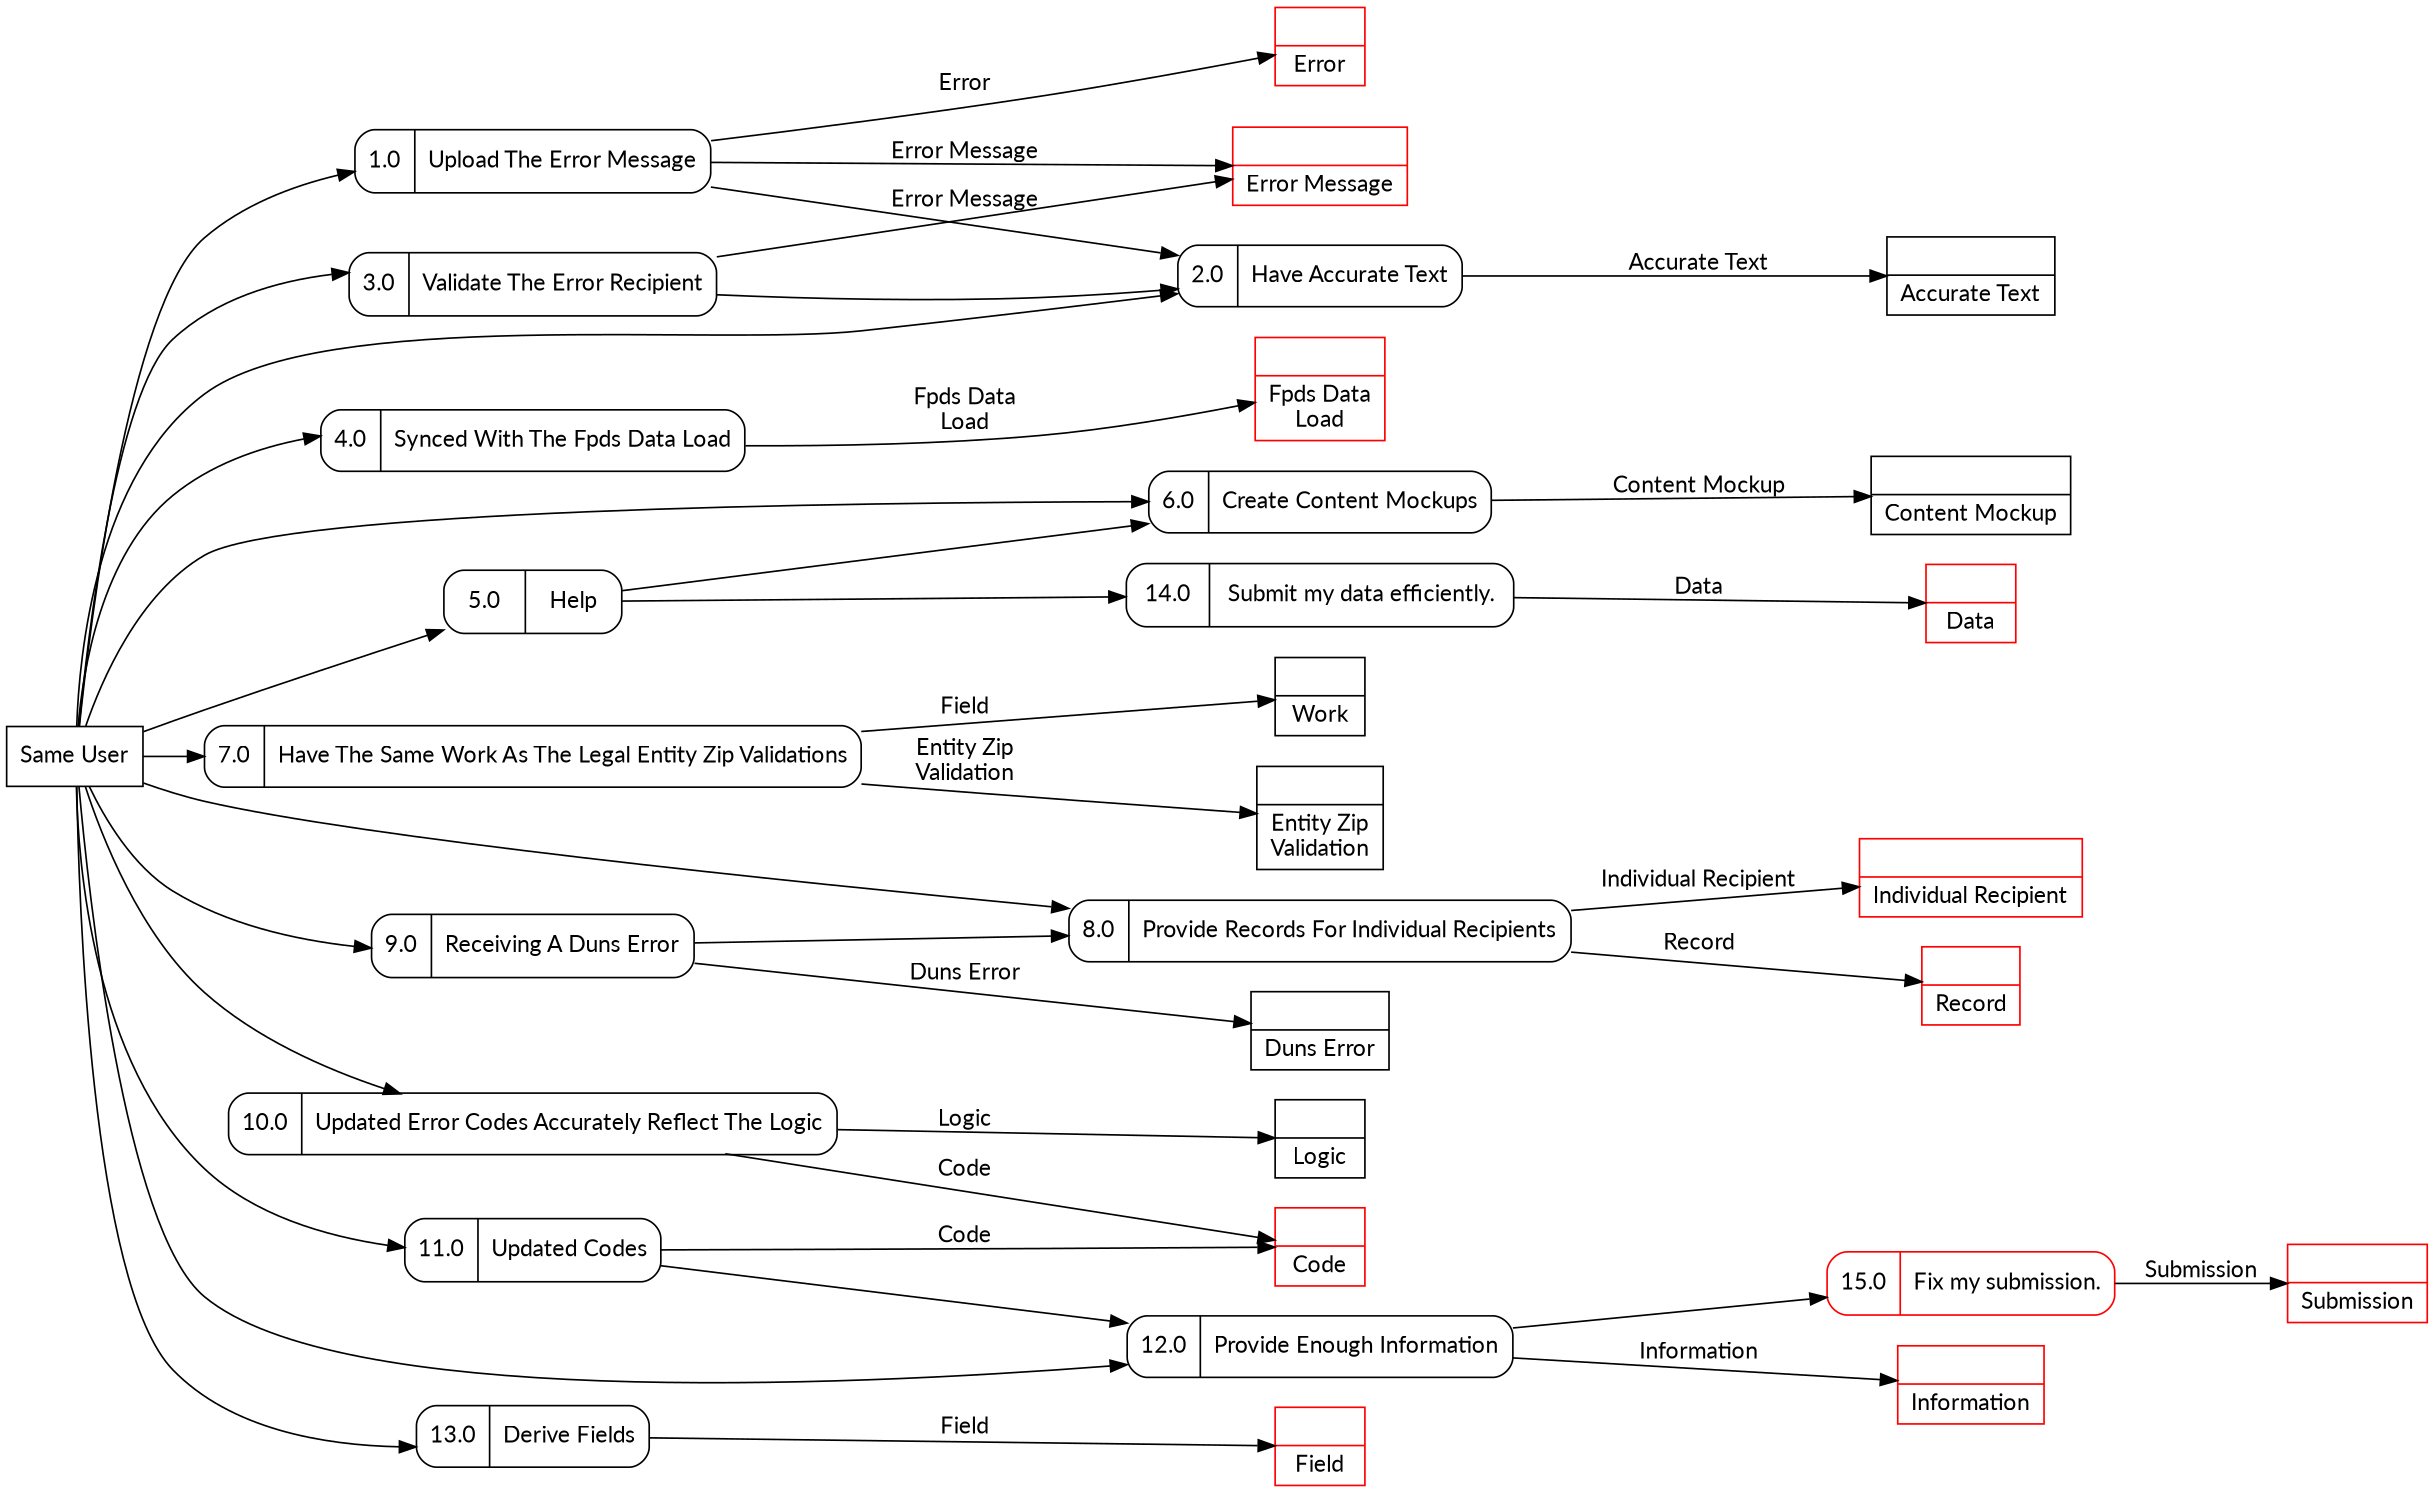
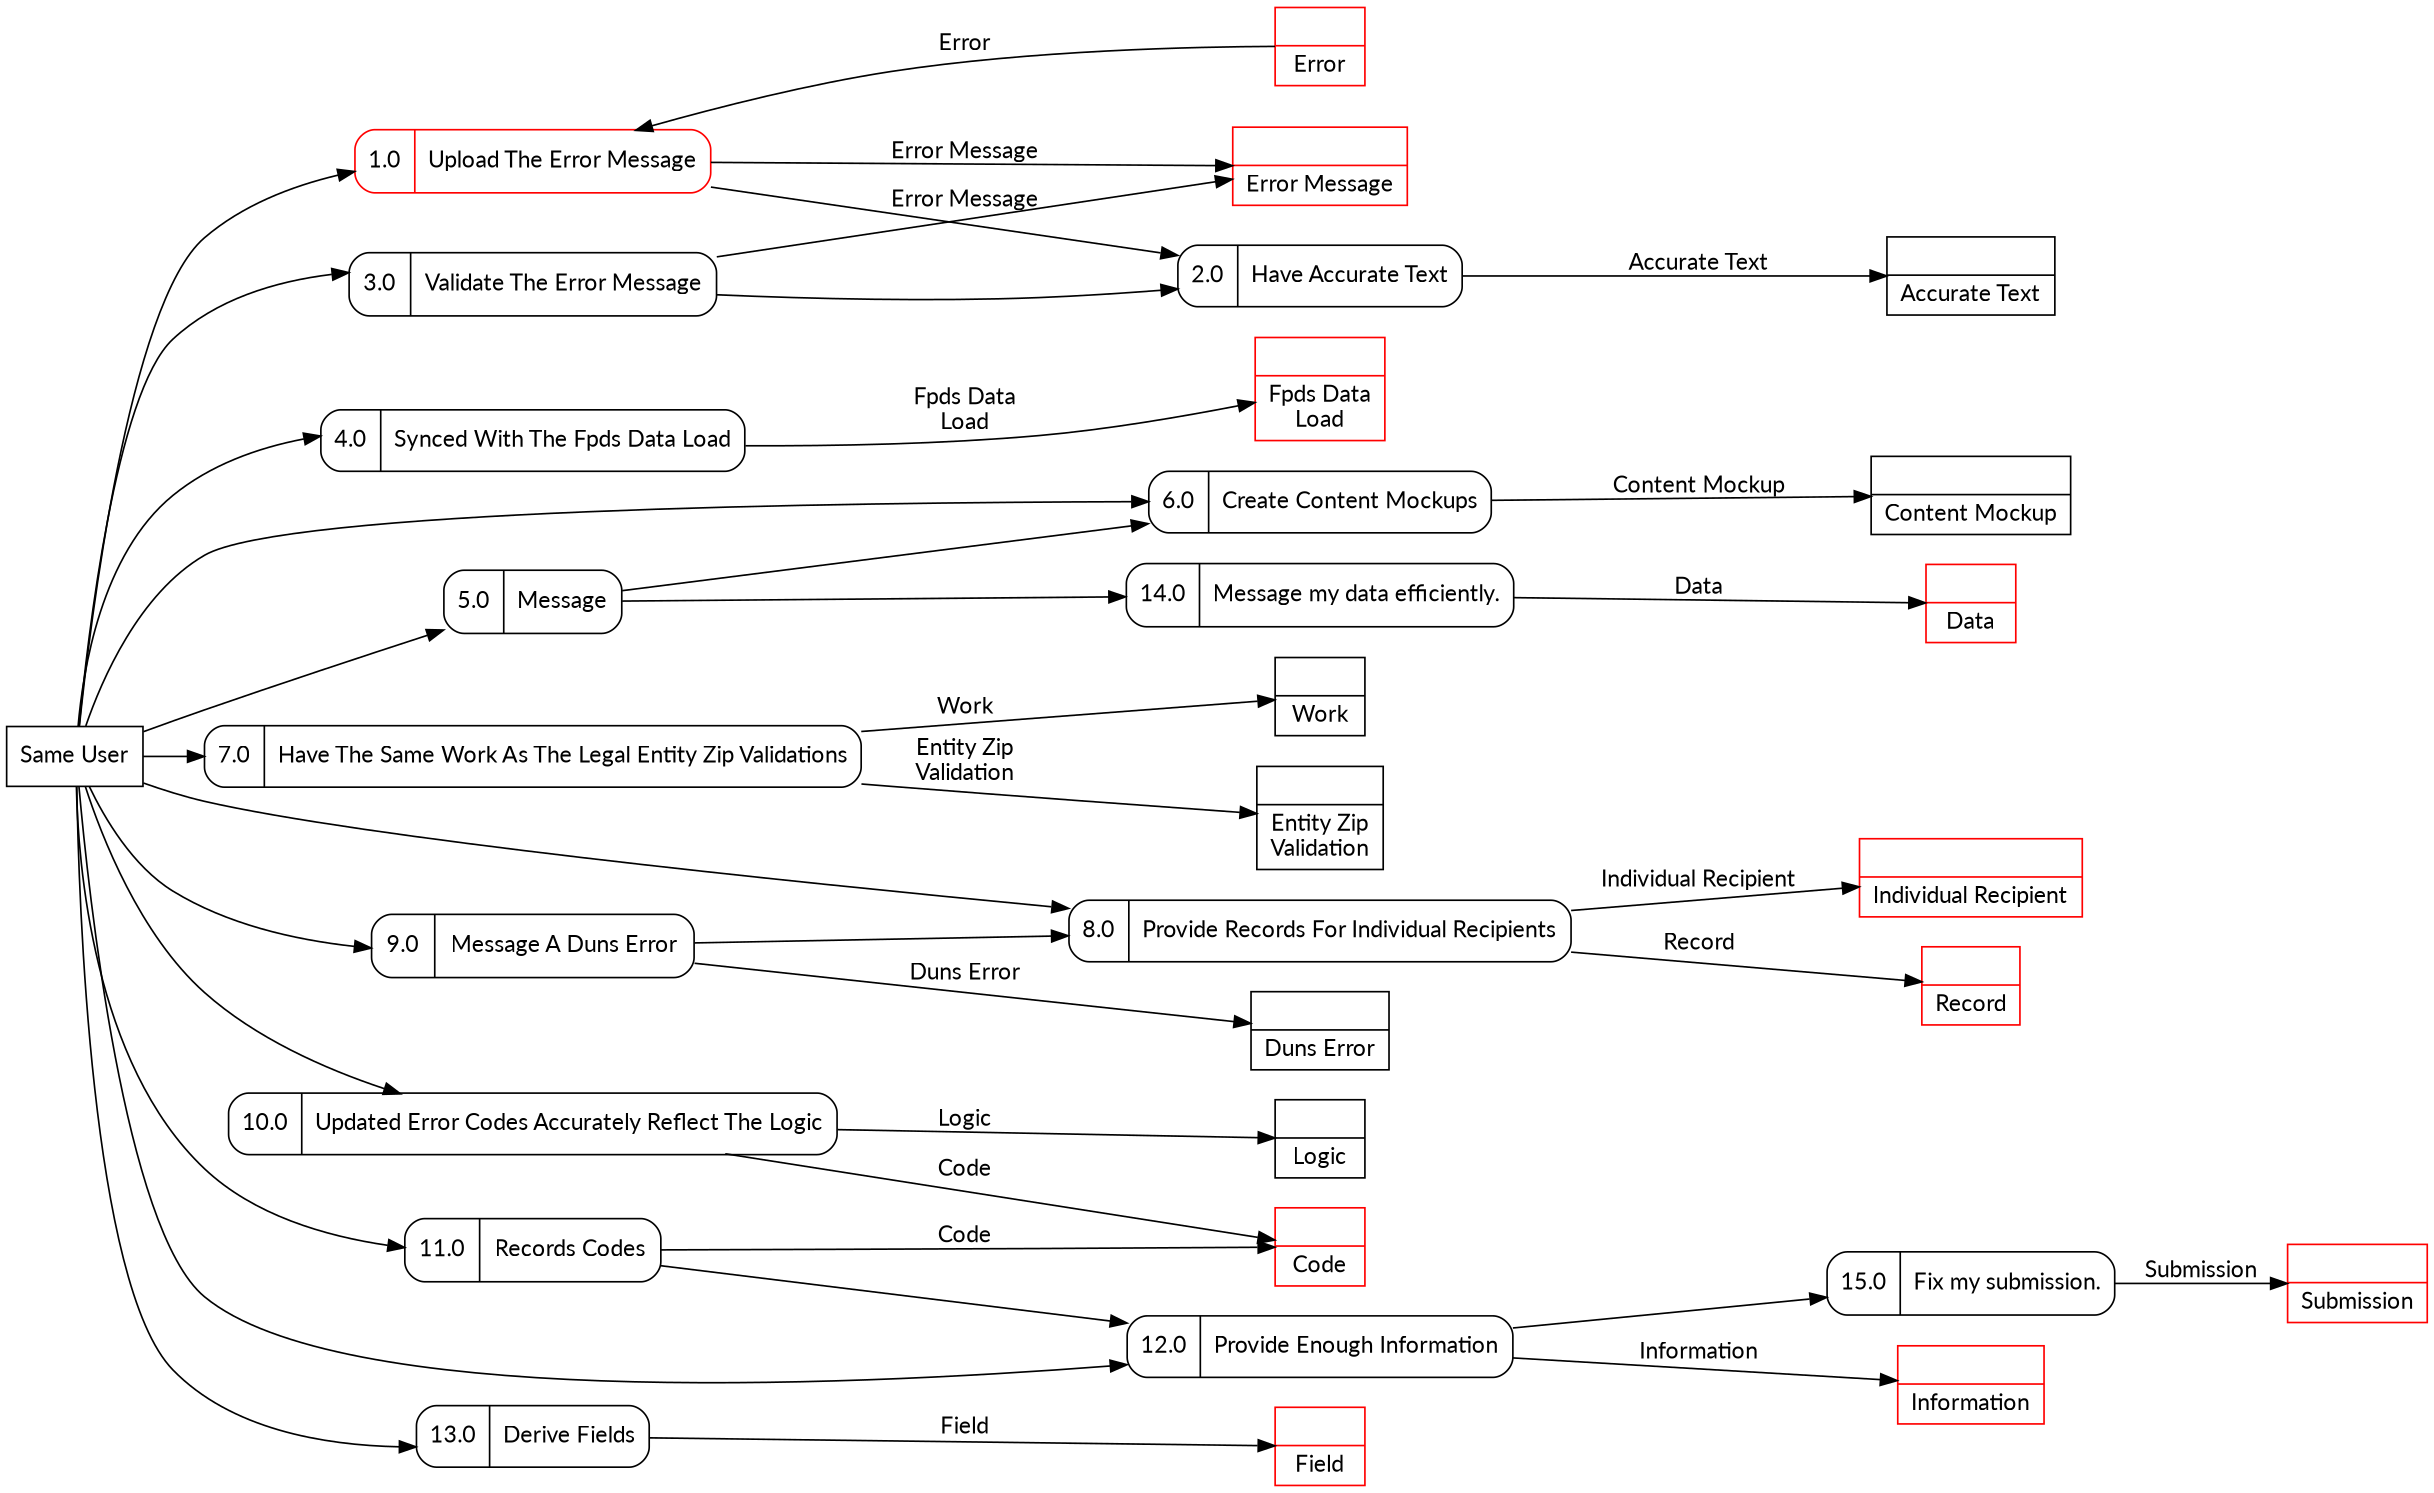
edge "1.0" -> "Error": reversed
node "1.0": color black -> red
node "3.0": text "Validate The Error Recipient" -> "Validate The Error Message"
edge "Same User" -> "2.0": removed
node "14.0": text "Submit my data efficiently." -> "Message my data efficiently."
node "5.0": text "Help" -> "Message"
edge "7.0" -> "Work": label "Field" -> "Work"
node "9.0": text "Receiving A Duns Error" -> "Message A Duns Error"
node "11.0": text "Updated Codes" -> "Records Codes"
node "15.0": color red -> black
